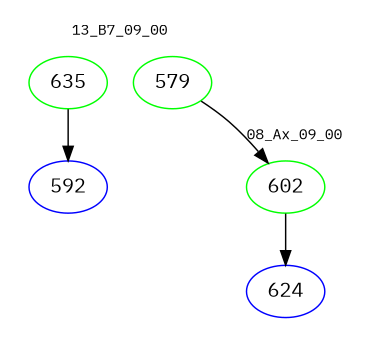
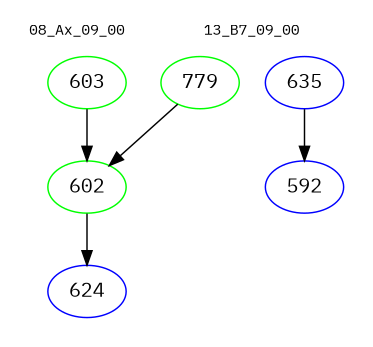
node "635": color green -> blue
node "603": added
node "579": label "579" -> "779"
